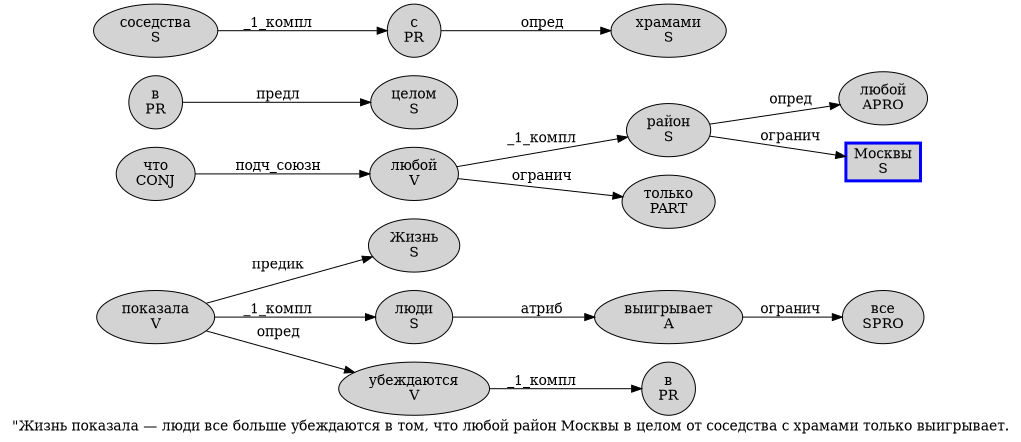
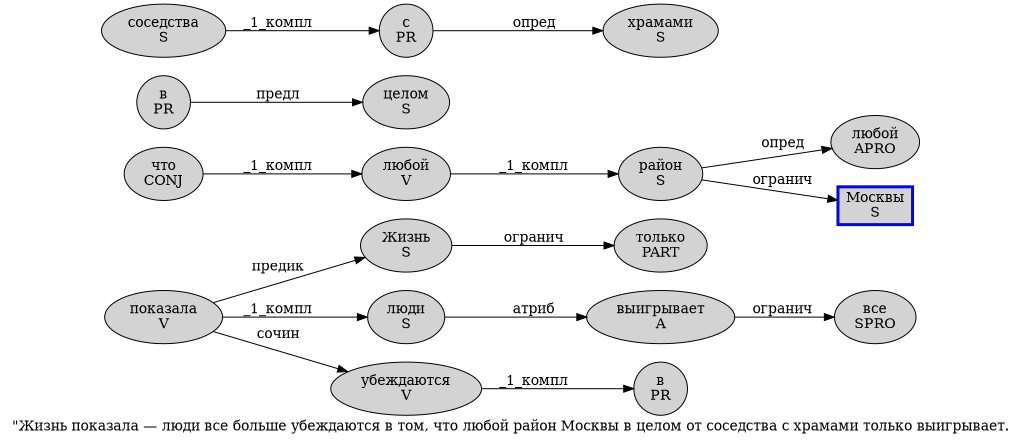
edge "что CONJ" -> "любой V": label "подч_союзн" -> "_1_компл"
edge "любой V" -> "только PART": now "Жизнь S" -> "только PART"
edge "показала V" -> "убеждаются V": label "опред" -> "сочин"
